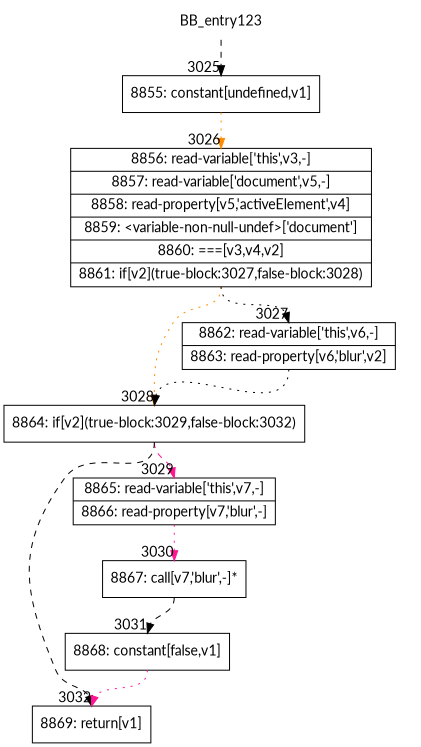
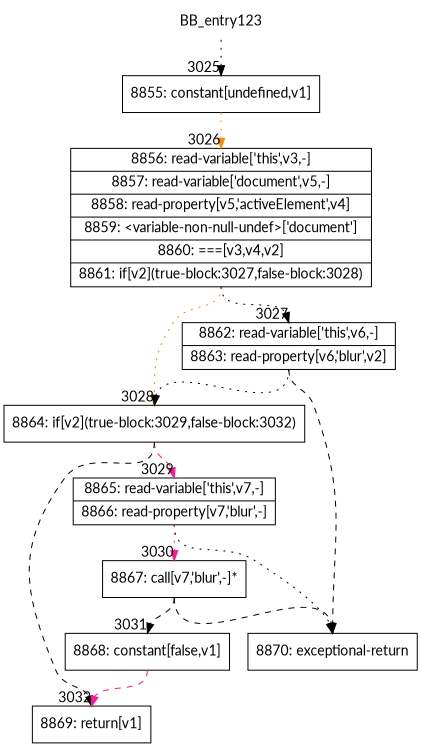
edge "BB_entry123" -> "8855: constant[undefined,v1]": style dashed -> dotted
node "8870: exceptional-return": added
edge "8868: constant[false,v1]" -> "8869: return[v1]": style dotted -> dashed
